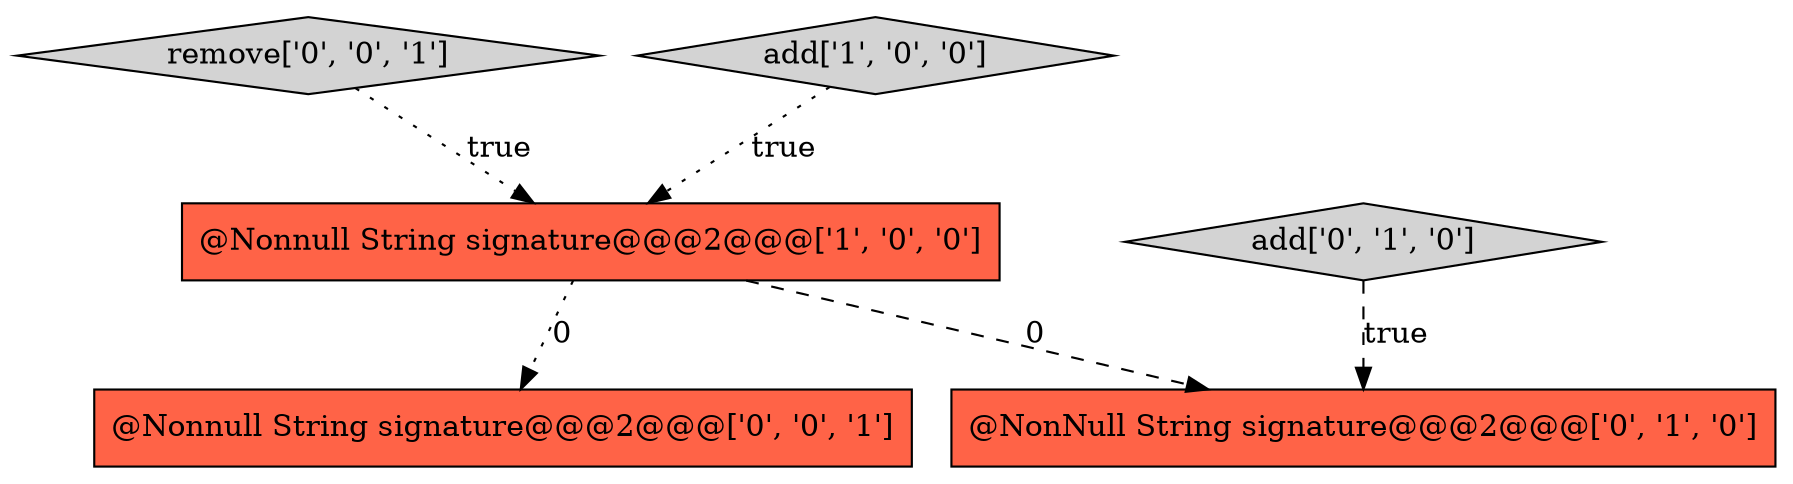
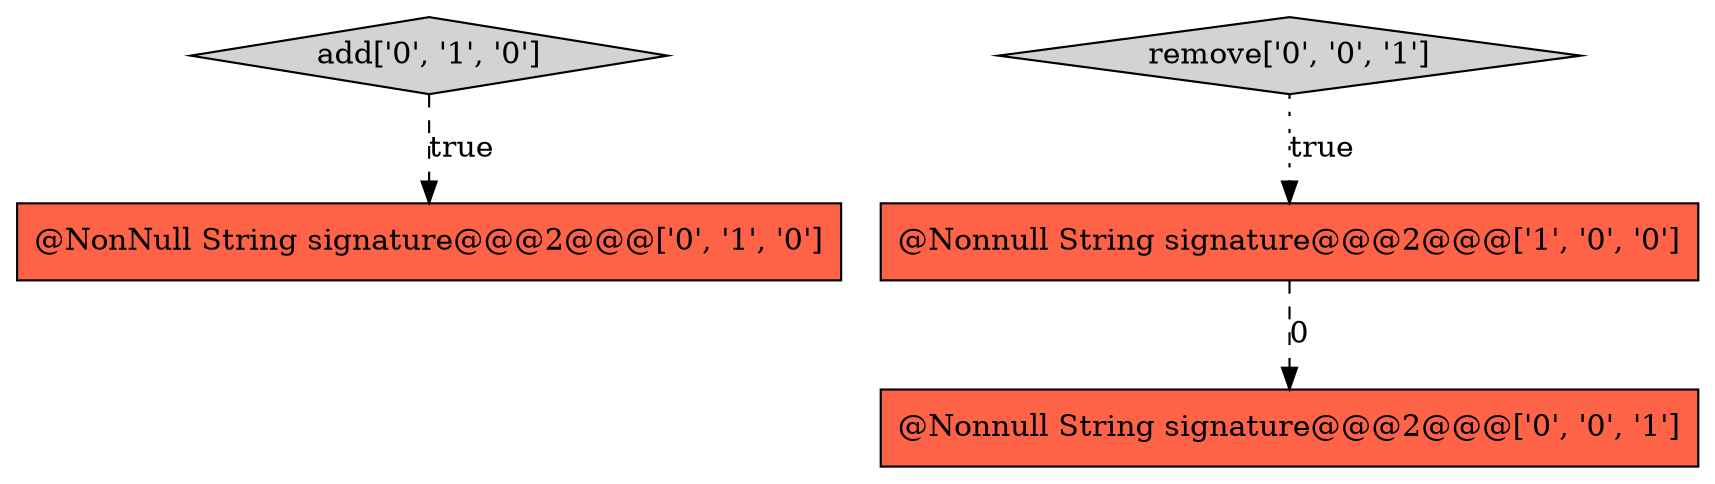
node "add['1', '0', '0']": removed
edge "@Nonnull String signature@@@2@@@['1', '0', '0']" -> "@Nonnull String signature@@@2@@@['0', '0', '1']": style dotted -> dashed
edge "@Nonnull String signature@@@2@@@['1', '0', '0']" -> "@NonNull String signature@@@2@@@['0', '1', '0']": removed, label "0"
